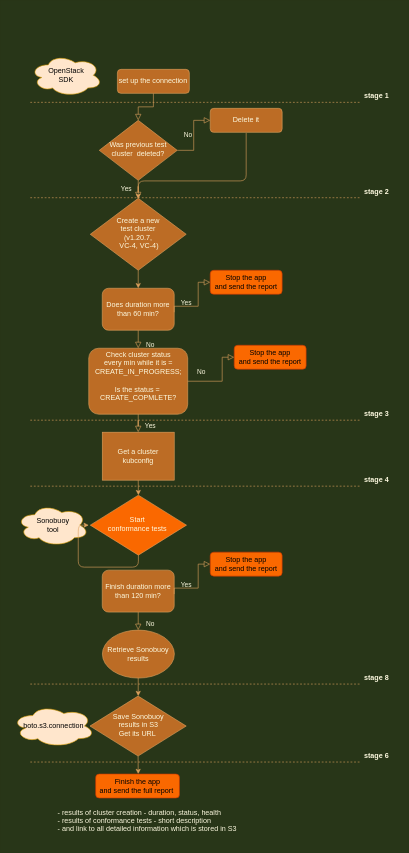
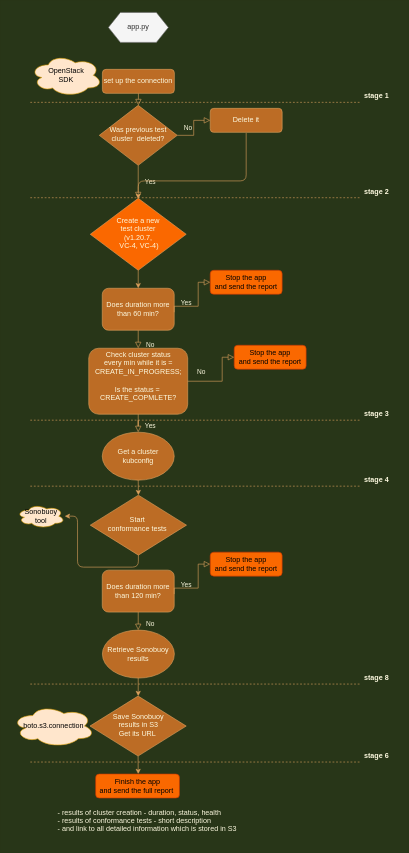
node "app.py": added
node "set up the connection": moved (153, 81) -> (138, 81)
node "Was previous test cluster deleted?": moved (138, 150) -> (138, 135)
node "Create a new test cluster (v1.20.7, VC-4, VC-4)": fillcolor #bc6c25 -> #fa6800
node "Get a cluster kubconfig": shape rectangle -> ellipse
node "Sonobuoy tool": size 72x42 -> 48x24
node "Start conformance tests": fillcolor #fa6800 -> #bc6c25
node "Finish duration more than 120 min?": label "Finish duration more than 120 min?" -> "Does duration more than 120 min?"
